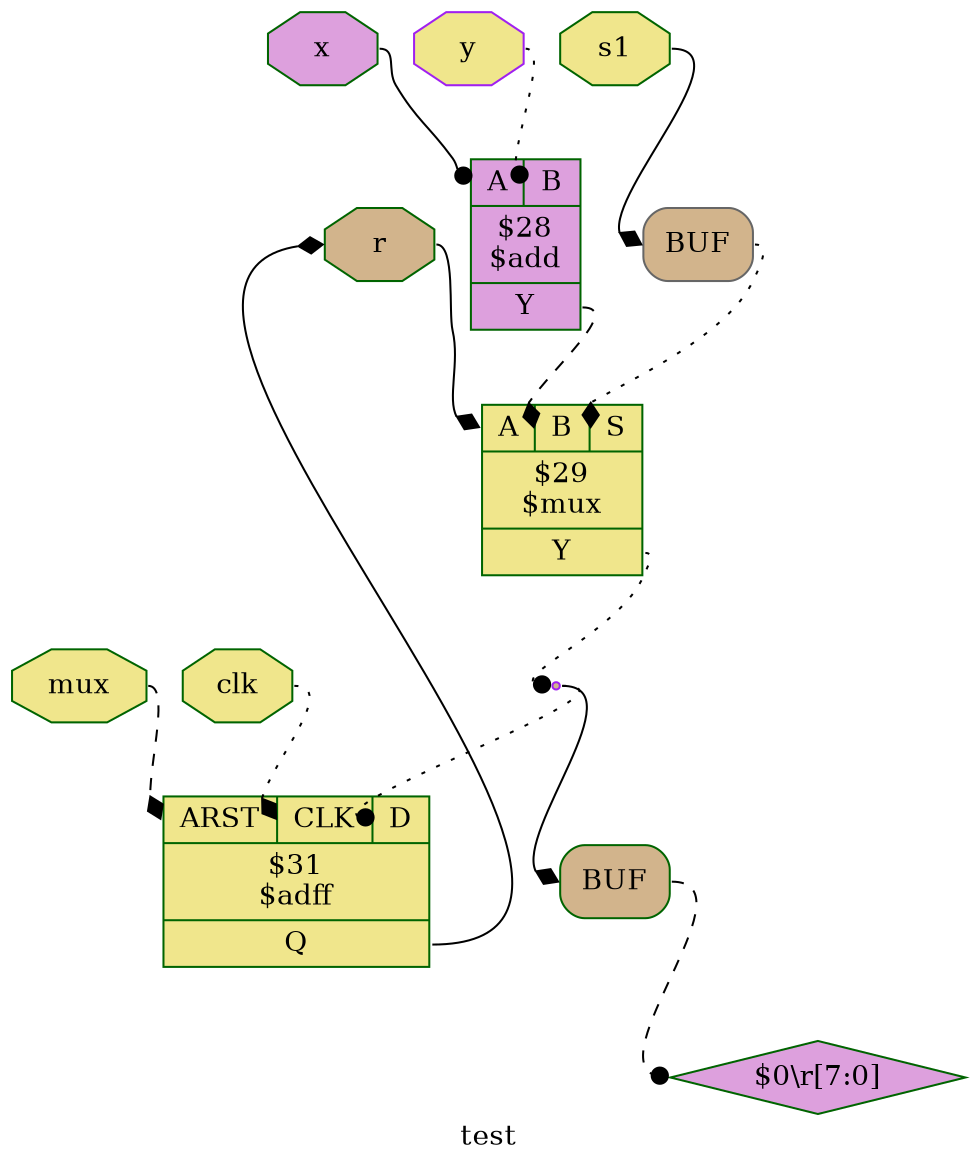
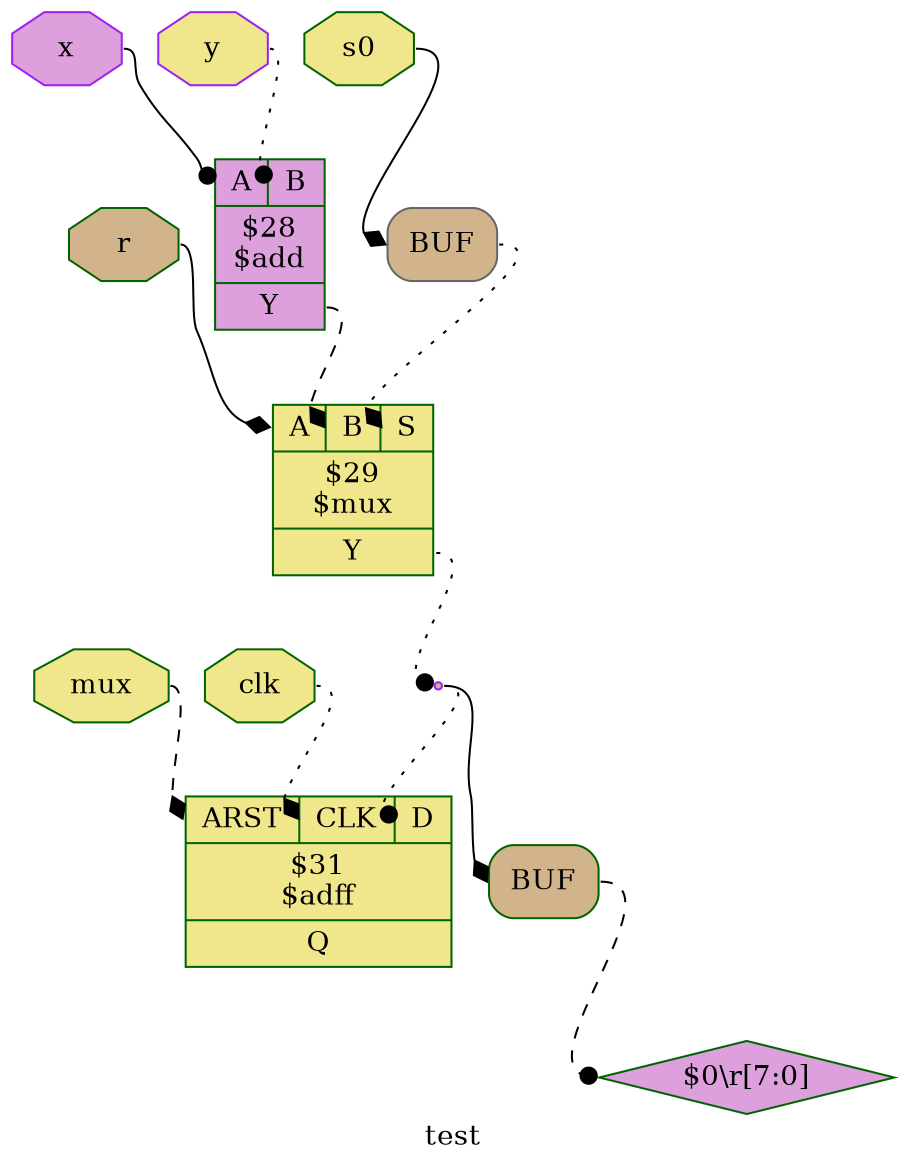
node "x": color darkgreen -> purple
node "s1": label "s1" -> "s0"
edge "ARST" -> "r": removed
